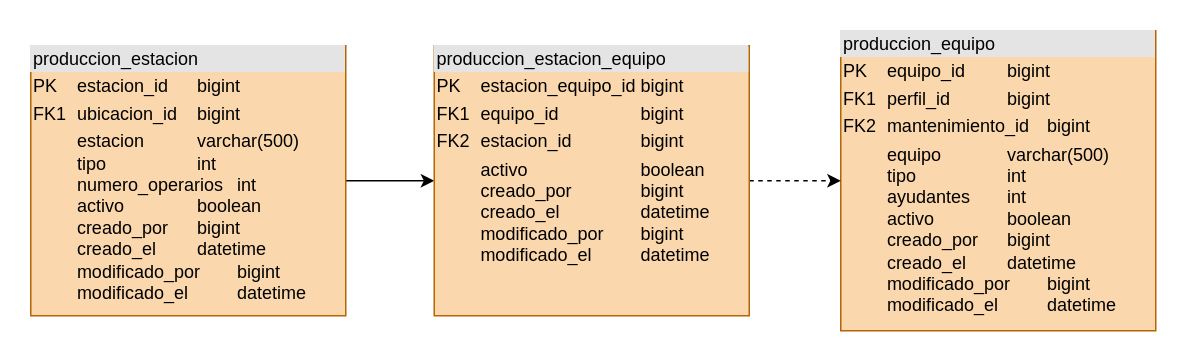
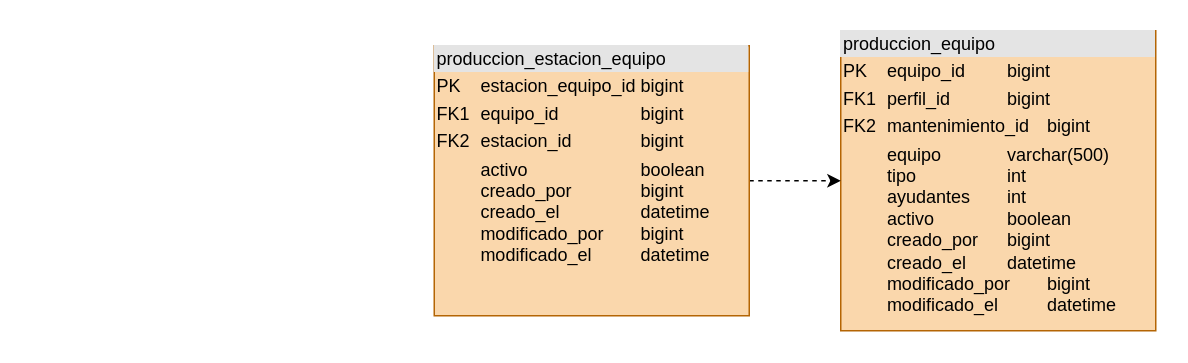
node "produccion_estacion PK estacion_id bigint FK1 ubicacion_id bigint estacion varchar(500) tipo int numero_operarios int activo boolean creado_por bigint creado_el datetime modificado_por bigint modificado_el datetime": removed
edge "produccion_estacion PK estacion_id bigint FK1 ubicacion_id bigint estacion varchar(500) tipo int numero_operarios int activo boolean creado_por bigint creado_el datetime modificado_por bigint modificado_el datetime" -> "produccion_estacion_equipo PK estacion_equipo_id bigint FK1 equipo_id bigint FK2 estacion_id bigint activo boolean creado_por bigint creado_el datetime modificado_por bigint modificado_el datetime": removed
